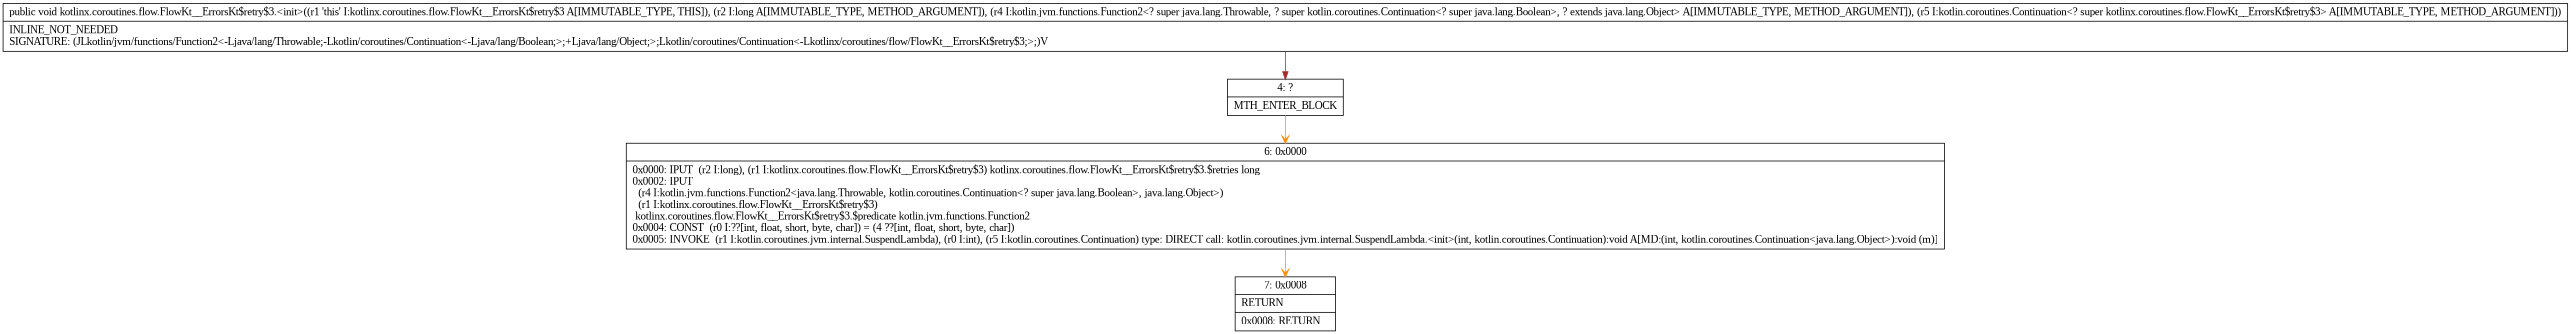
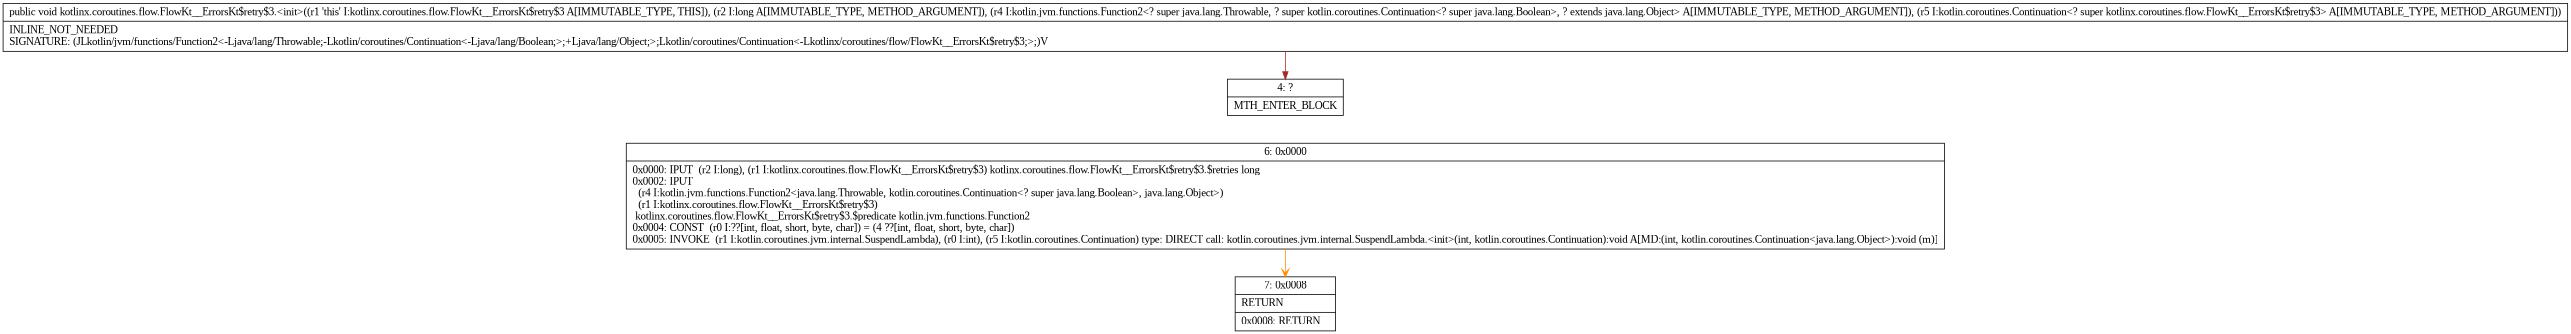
edge "4: ?" -> "6: 0x0000": removed
